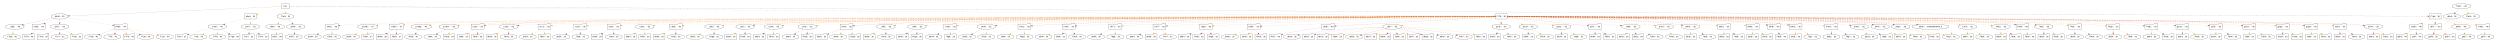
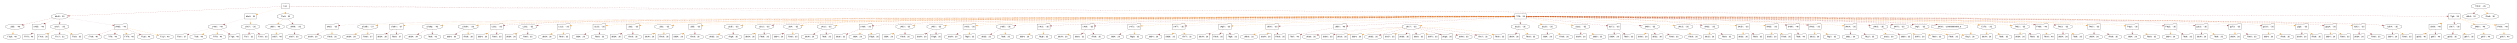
node "d6d4: 34": added
